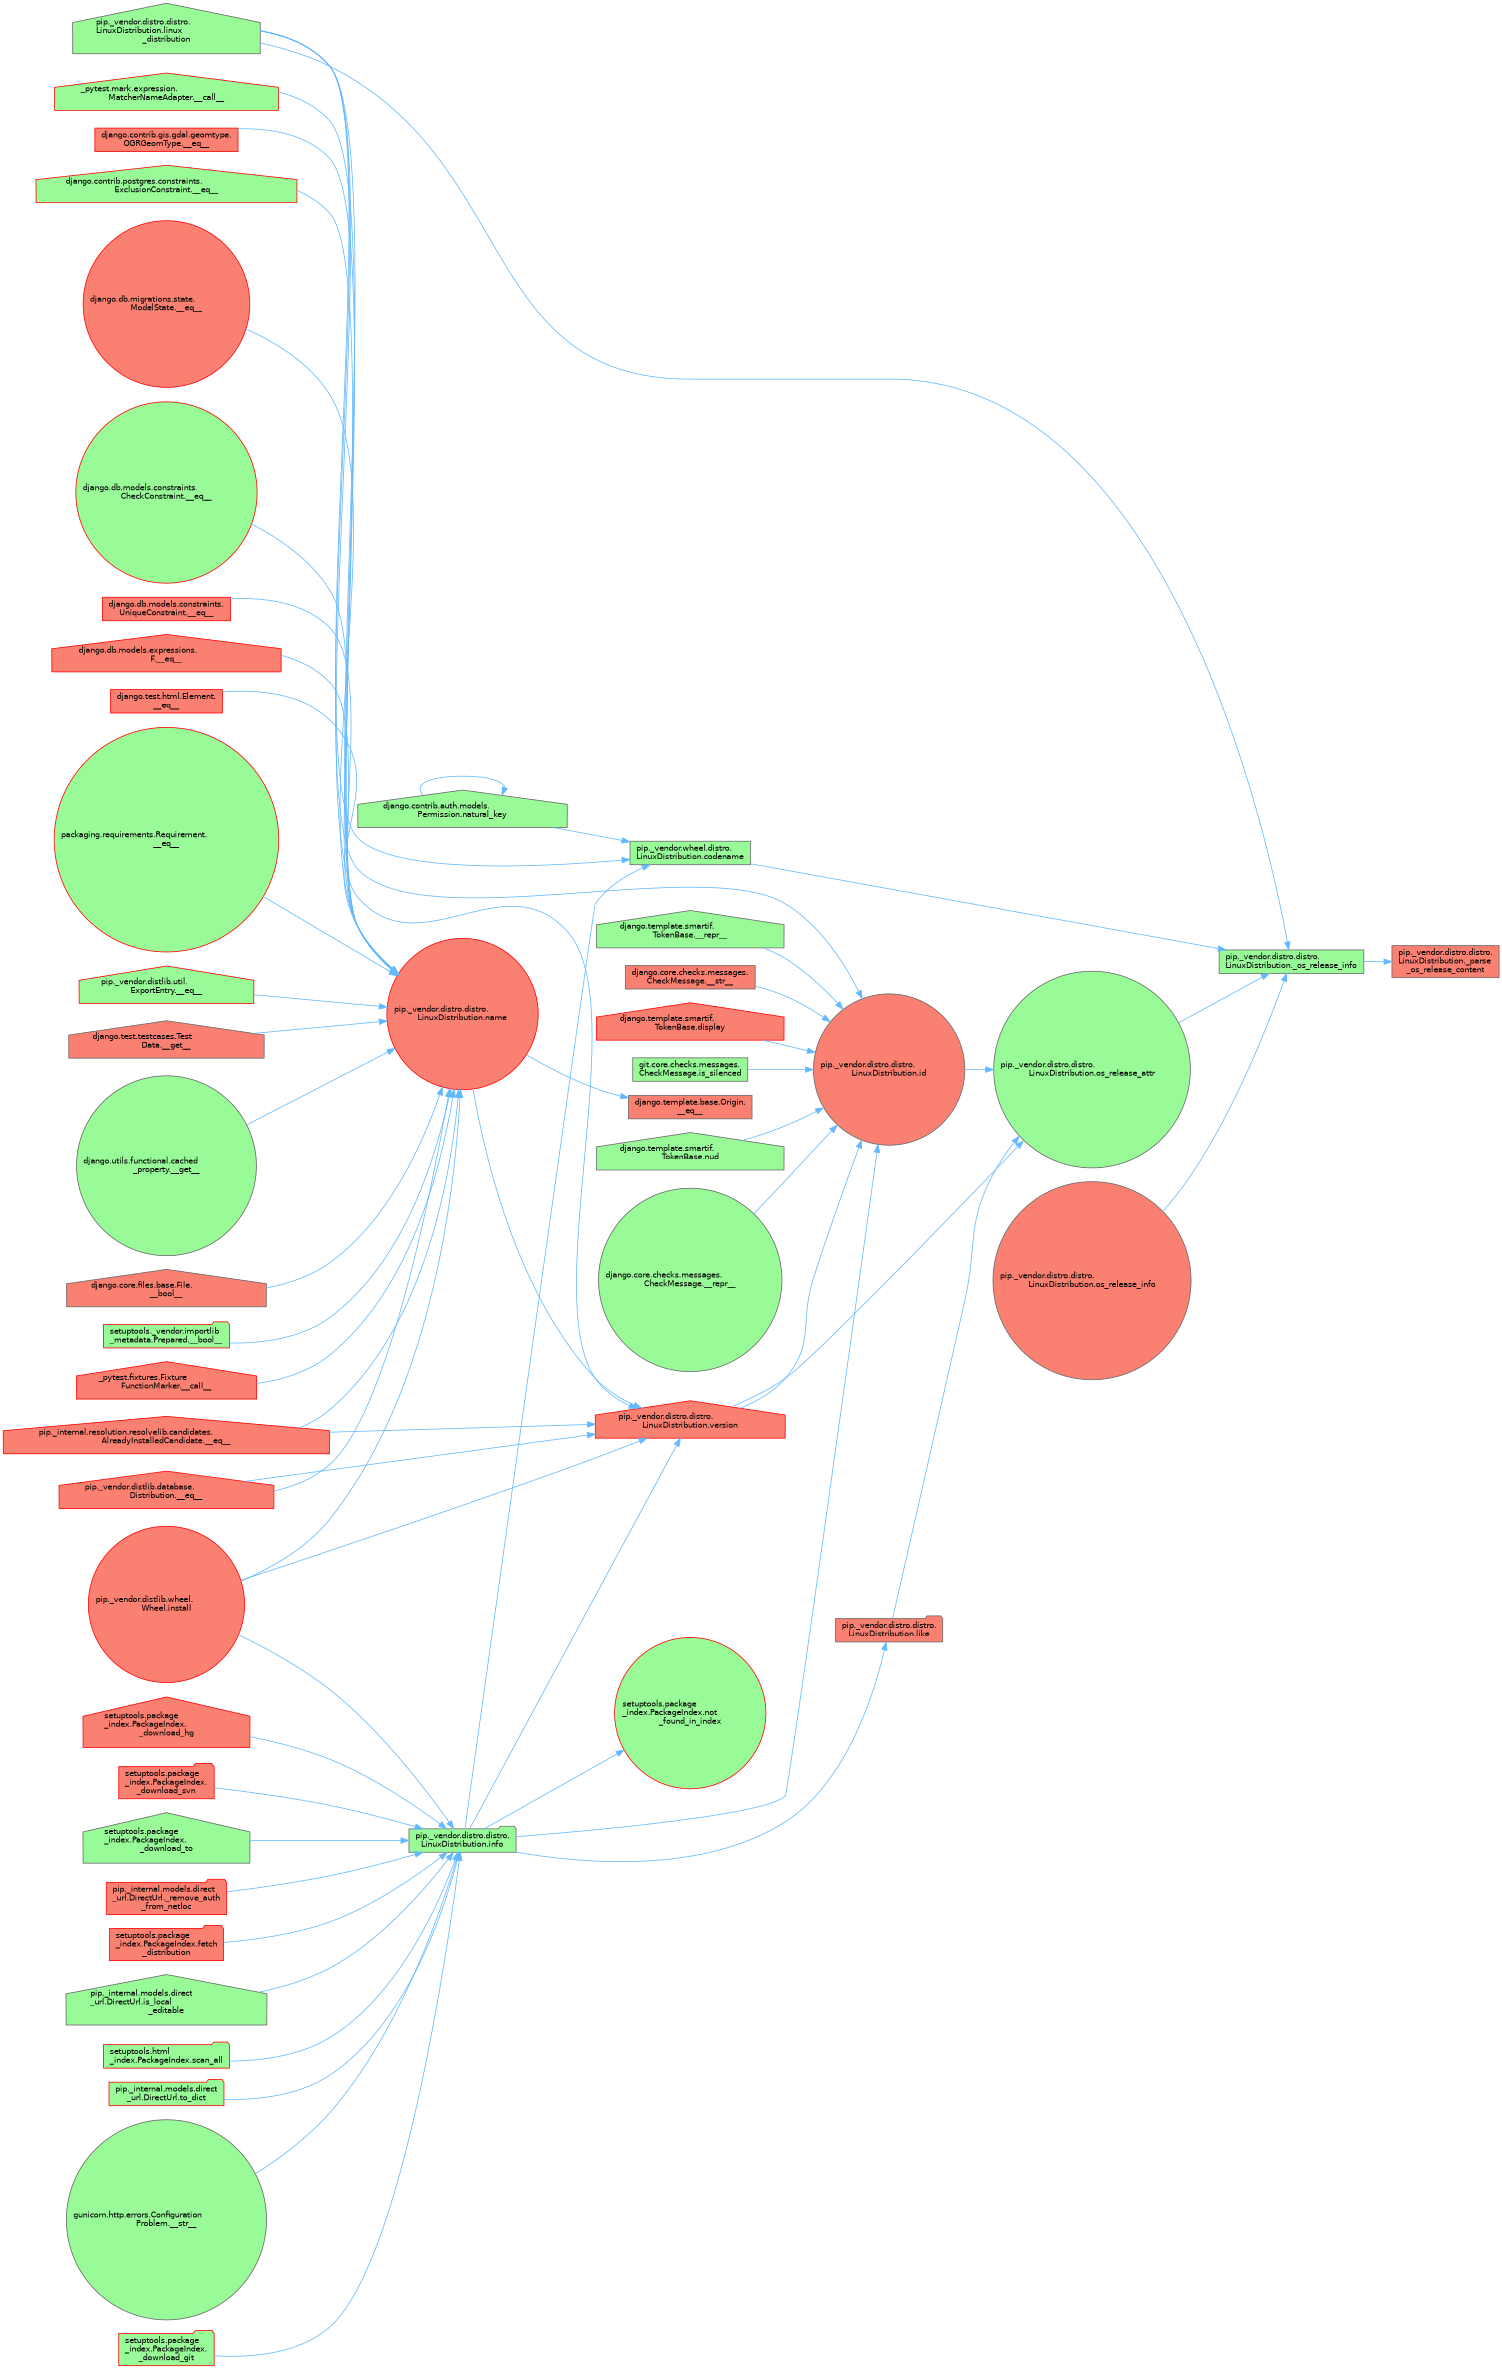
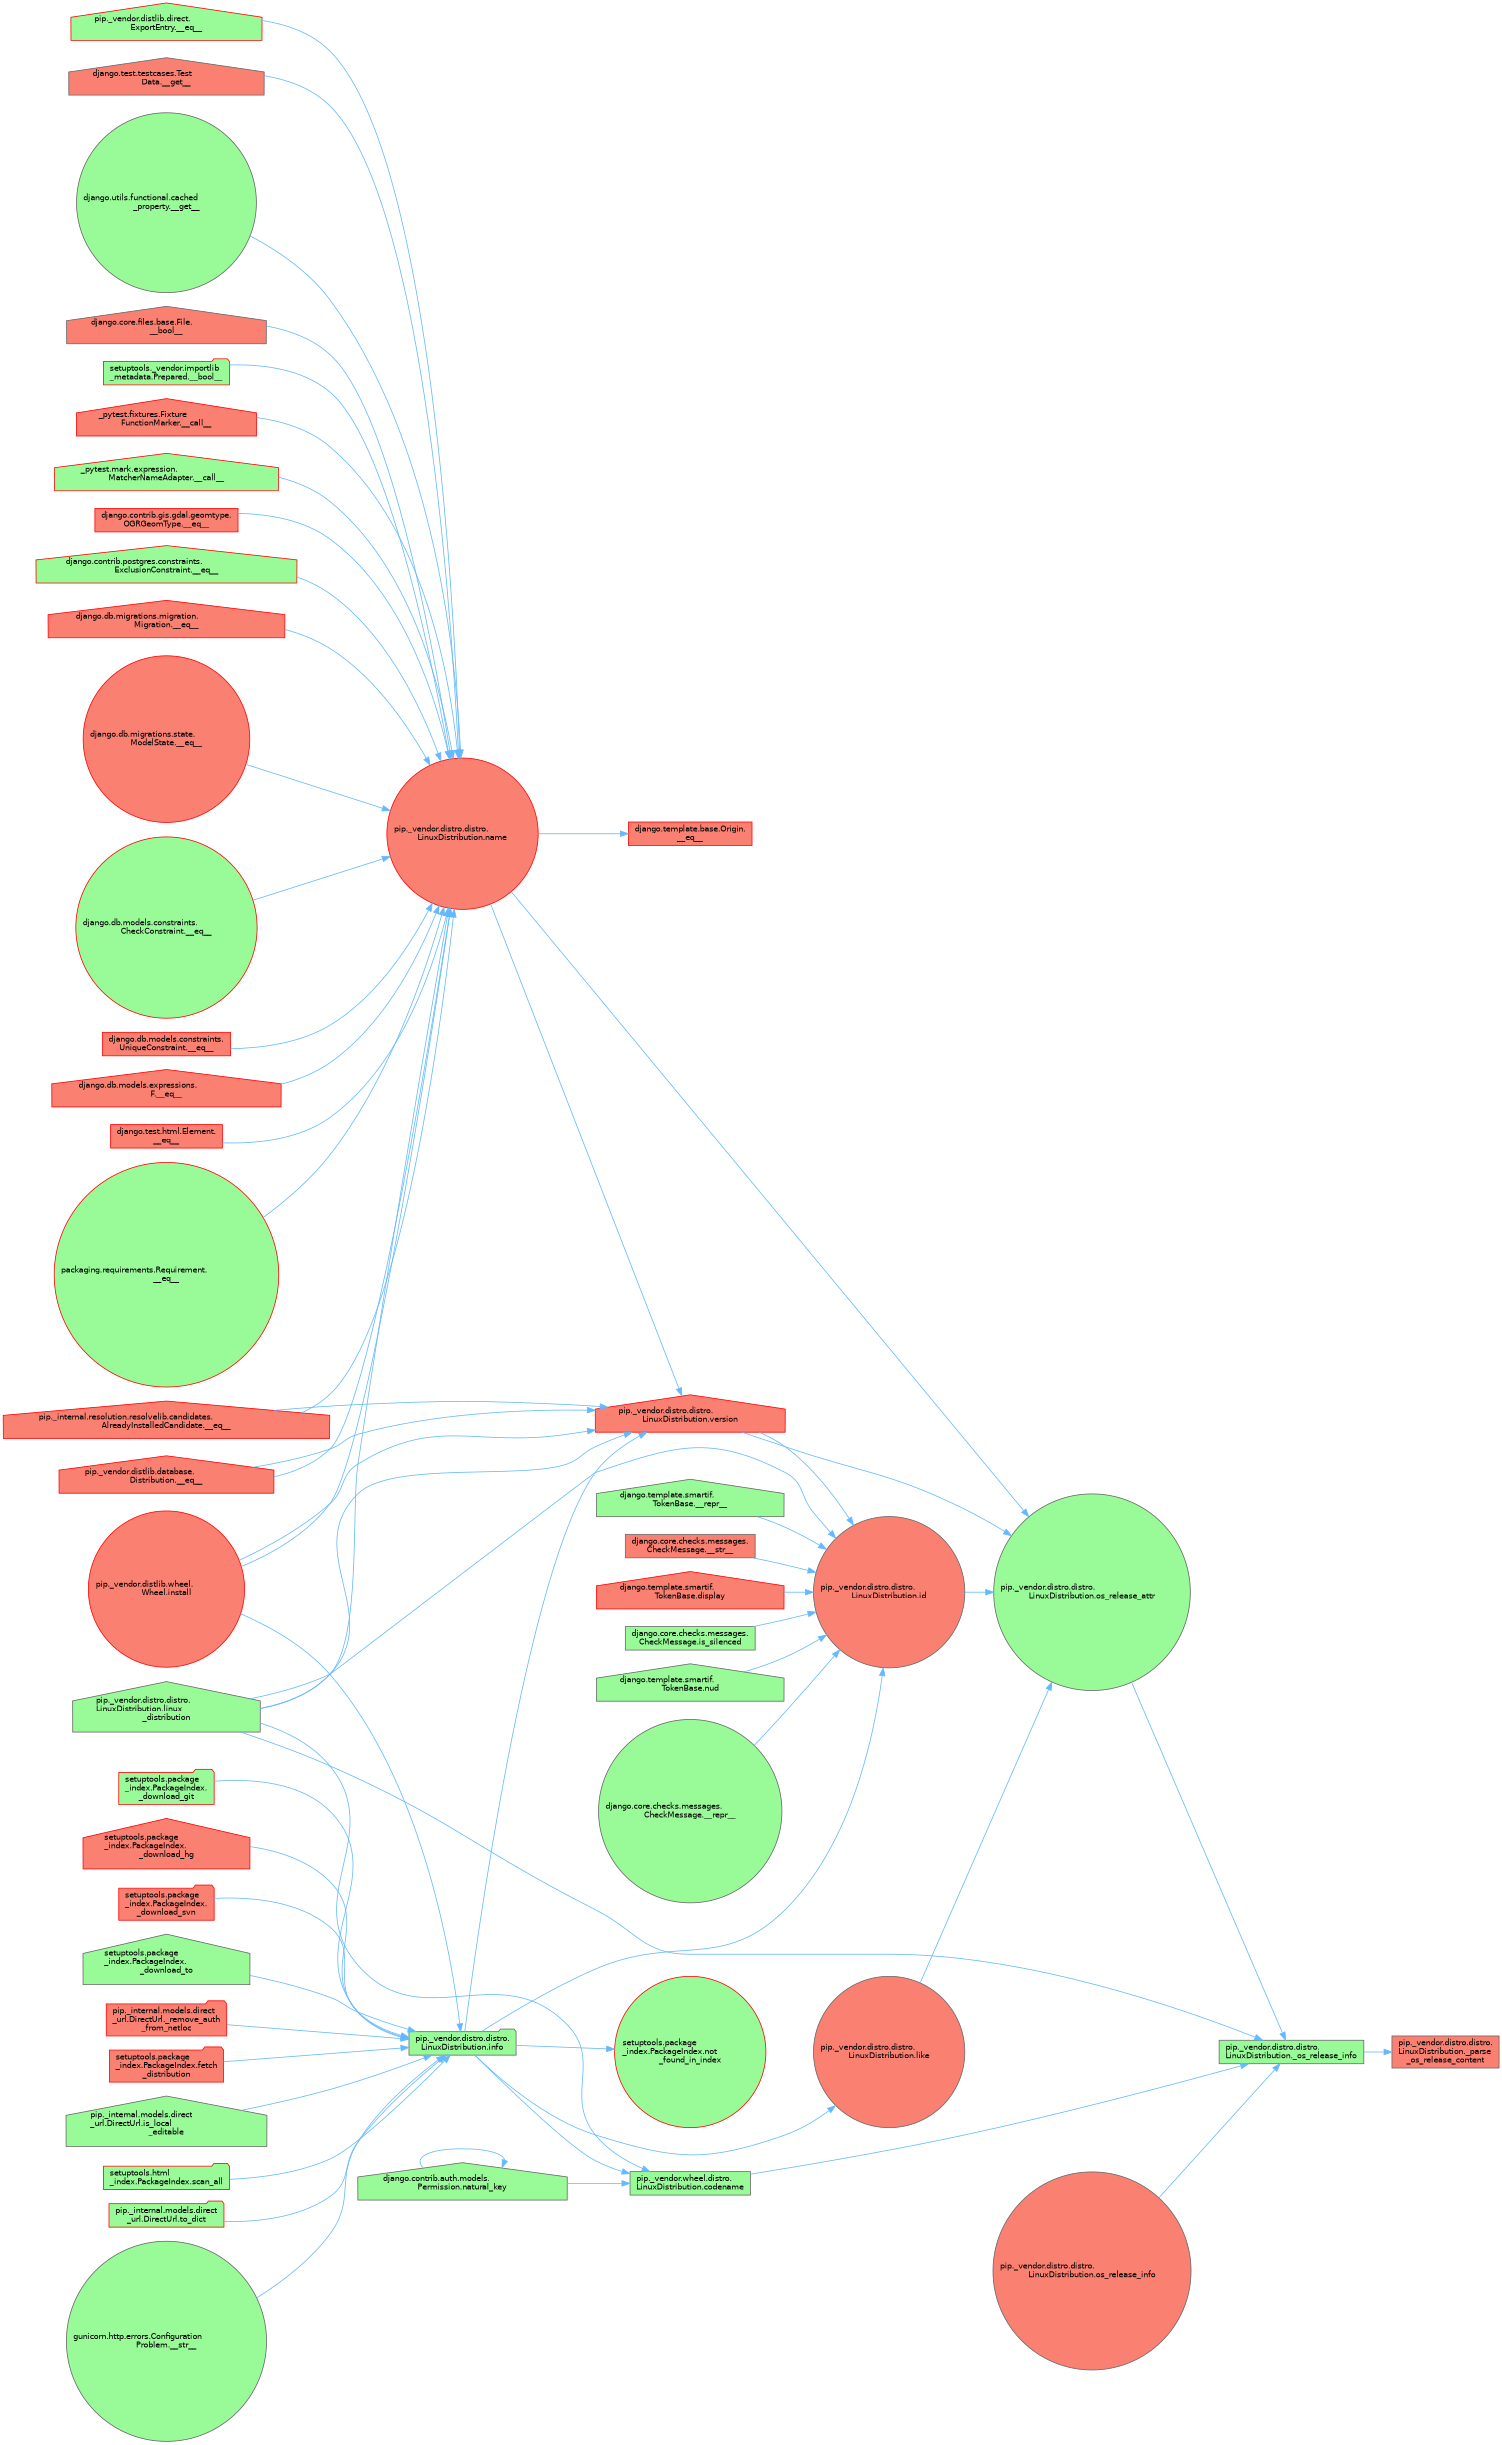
node "django.db.migrations.migration. Migration.__eq__": added
node "pip._vendor.distlib.util. ExportEntry.__eq__": label "pip._vendor.distlib.util. ExportEntry.__eq__" -> "pip._vendor.distlib.direct. ExportEntry.__eq__"
node "git.core.checks.messages. CheckMessage.is_silenced": label "git.core.checks.messages. CheckMessage.is_silenced" -> "django.core.checks.messages. CheckMessage.is_silenced"
node "django.template.base.Origin. __eq__": color grey40 -> red
edge "pip._vendor.distro.distro. LinuxDistribution.name" -> "pip._vendor.distro.distro. LinuxDistribution.os_release_attr": added
node "pip._vendor.distro.distro. LinuxDistribution.like": shape folder -> circle
